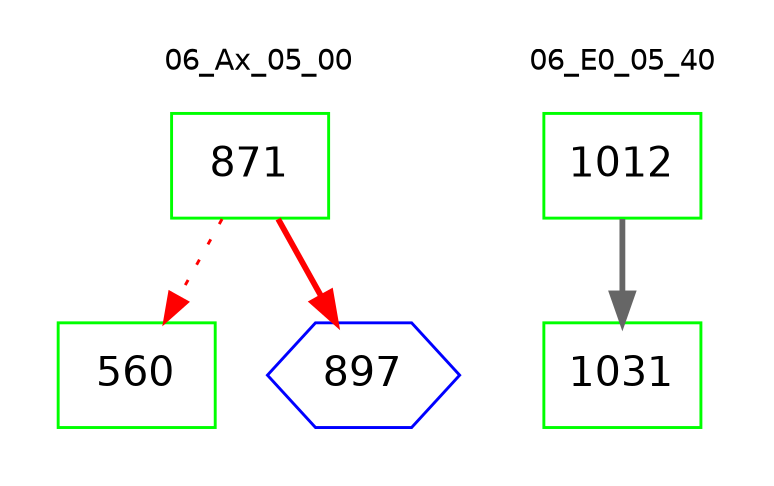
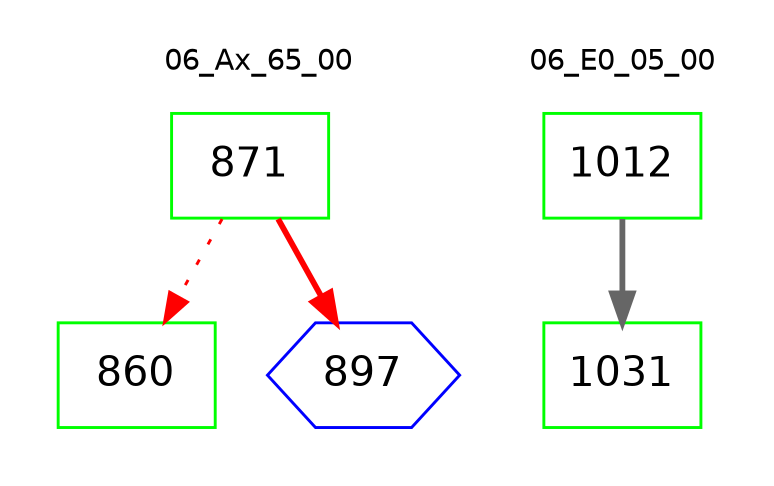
cluster "06_Ax_05_00": label "06_Ax_05_00" -> "06_Ax_65_00"
cluster "06_E0_05_40": label "06_E0_05_40" -> "06_E0_05_00"
node "560": label "560" -> "860"
